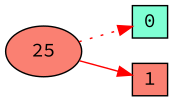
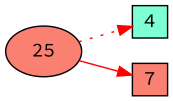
node "0": label "0" -> "4"
node "1": label "1" -> "7"
